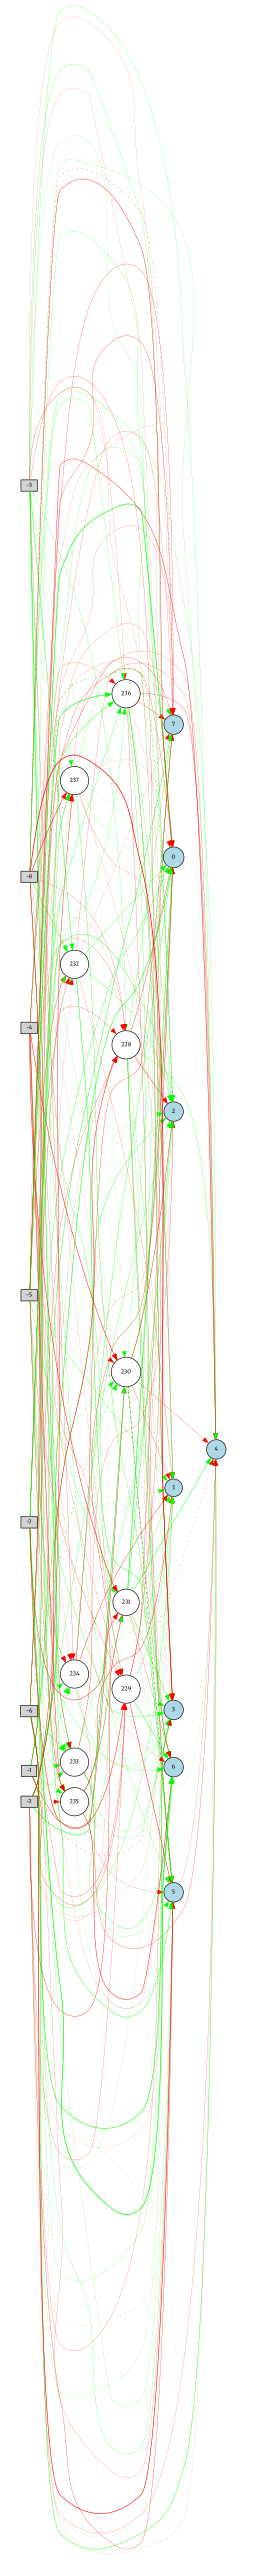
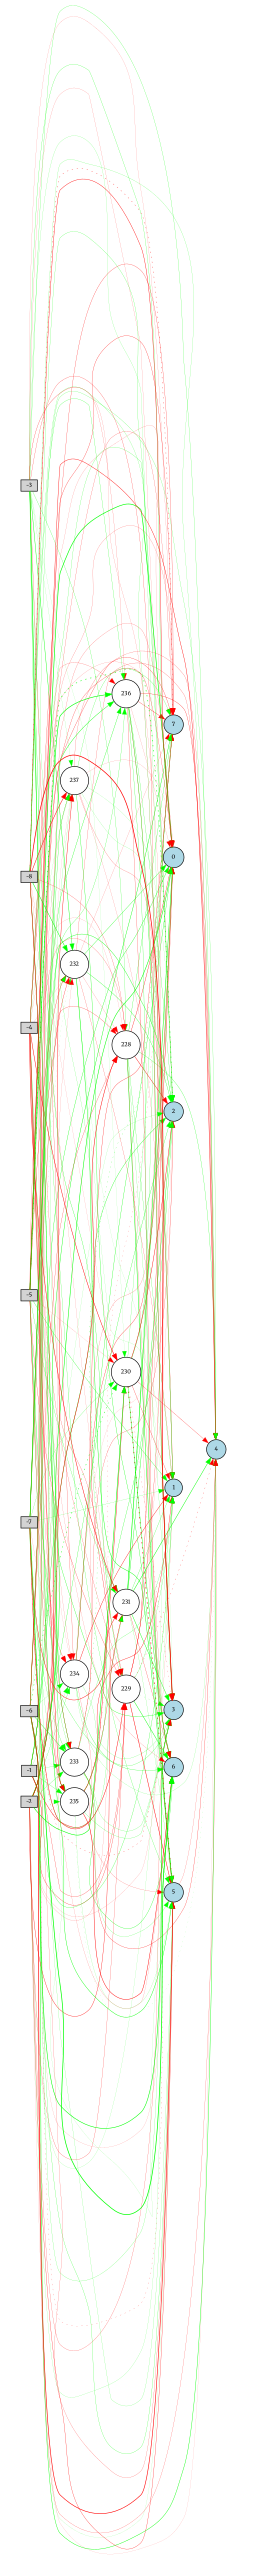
edge "-1" -> "228": now "232" -> "228"
edge "-2" -> "235": color red -> green
